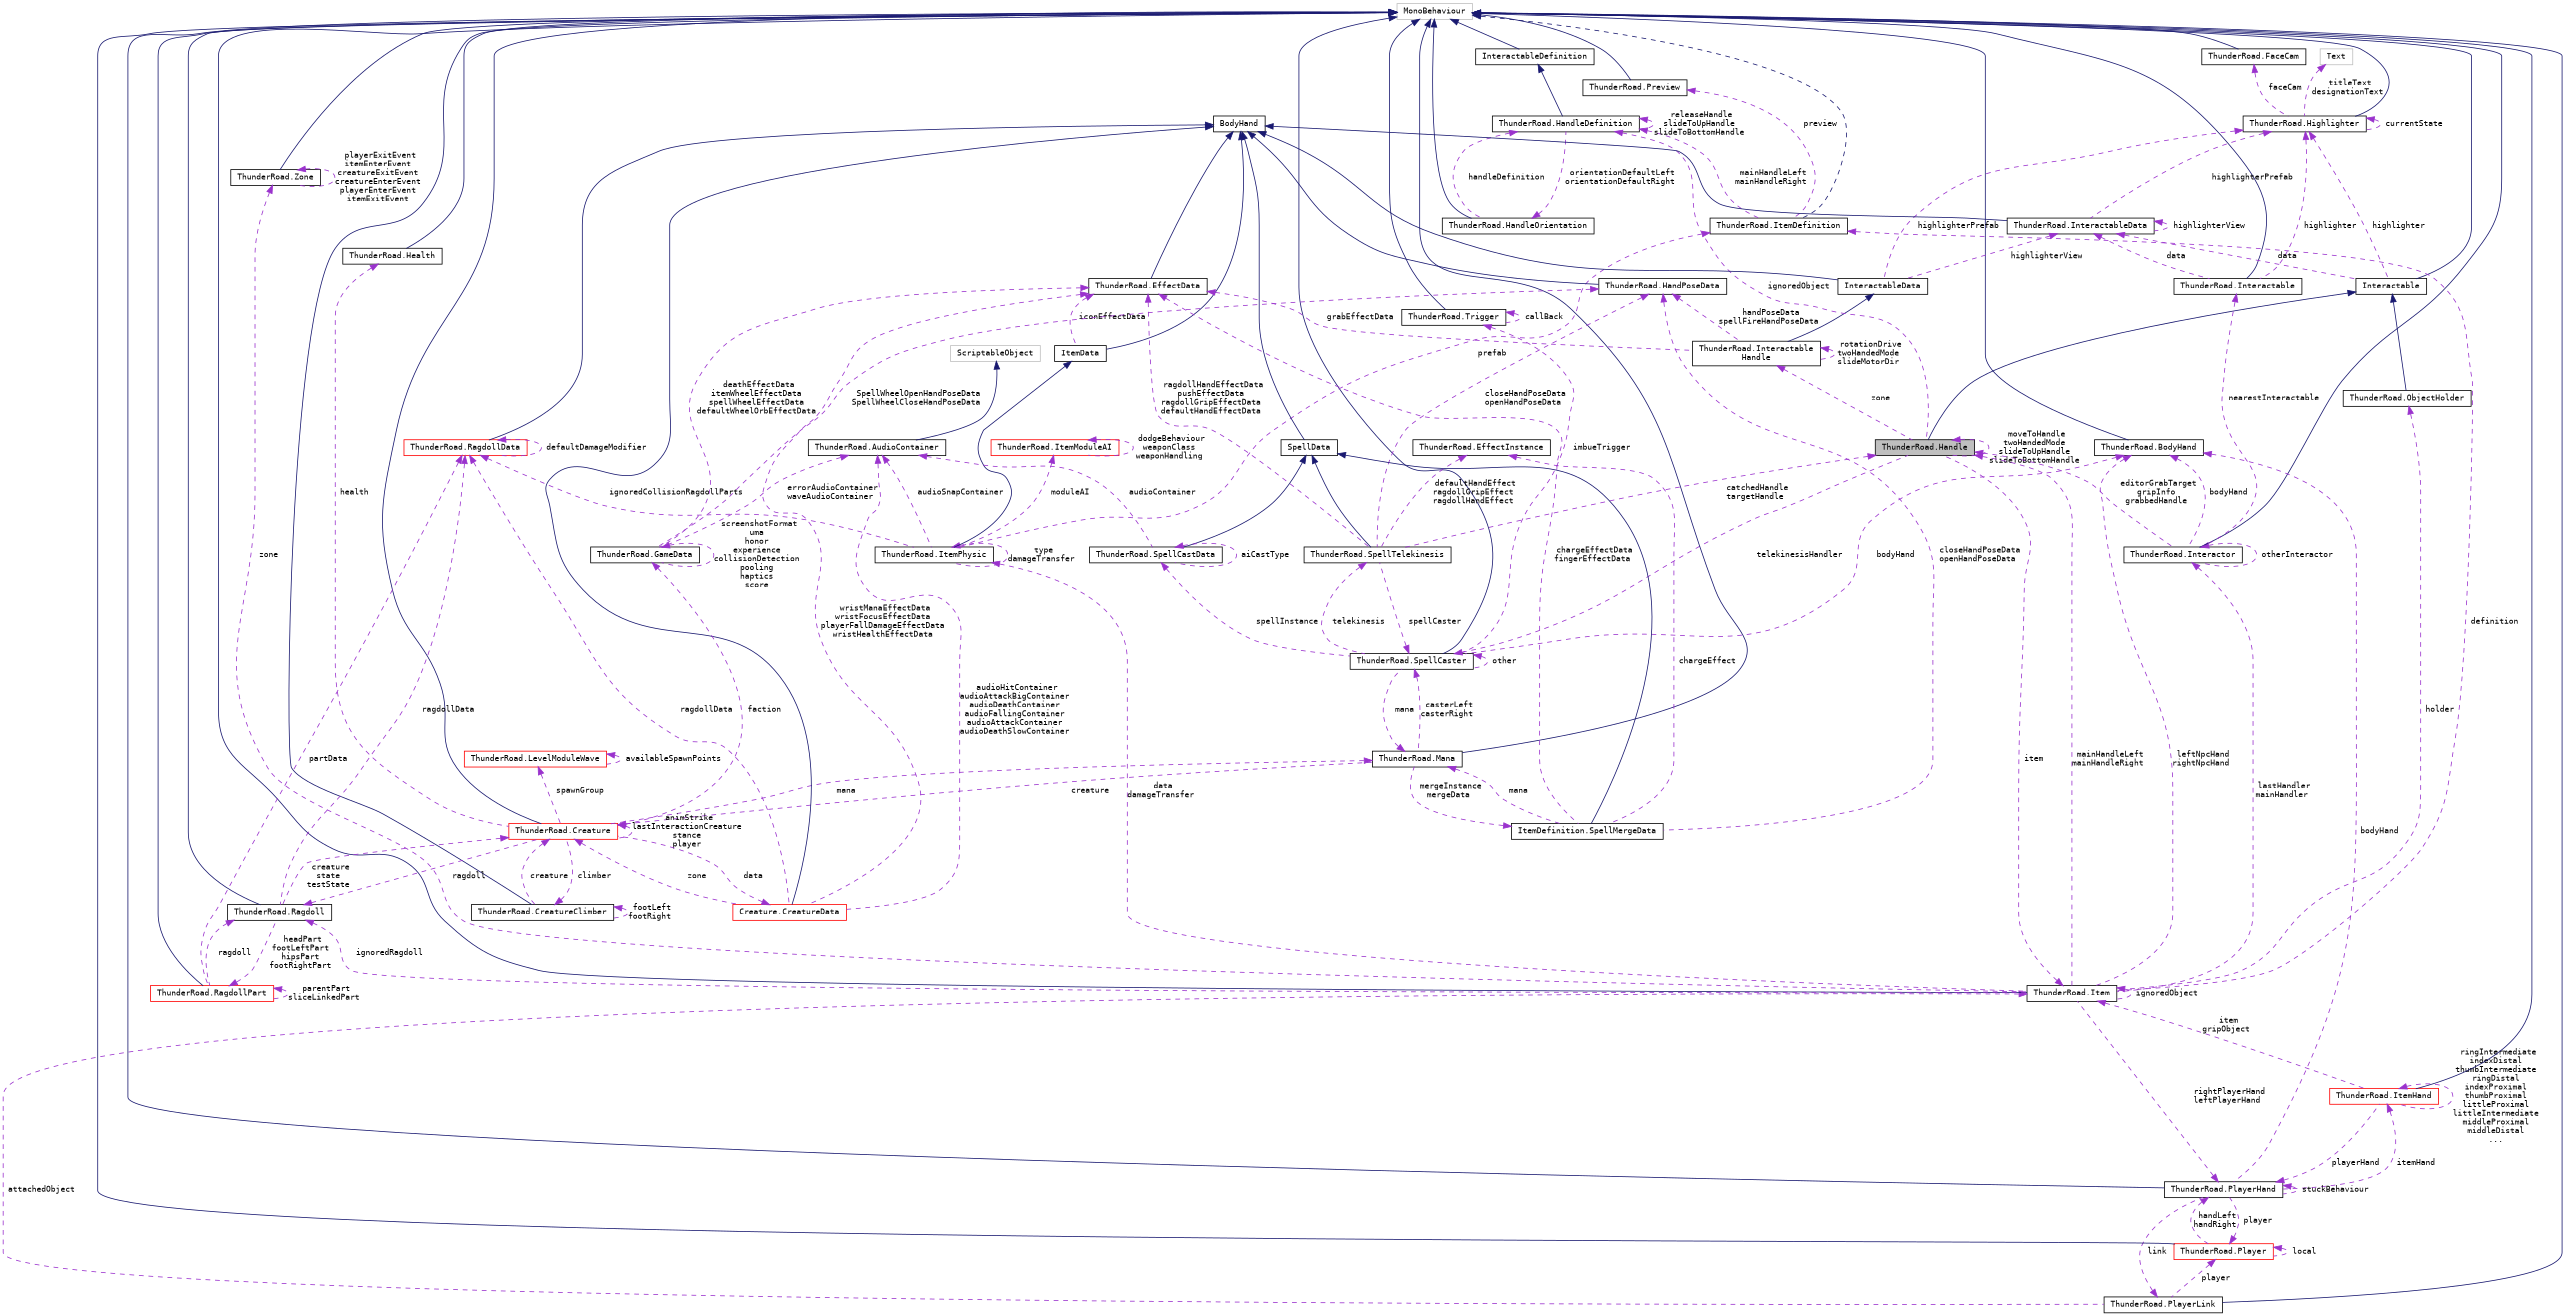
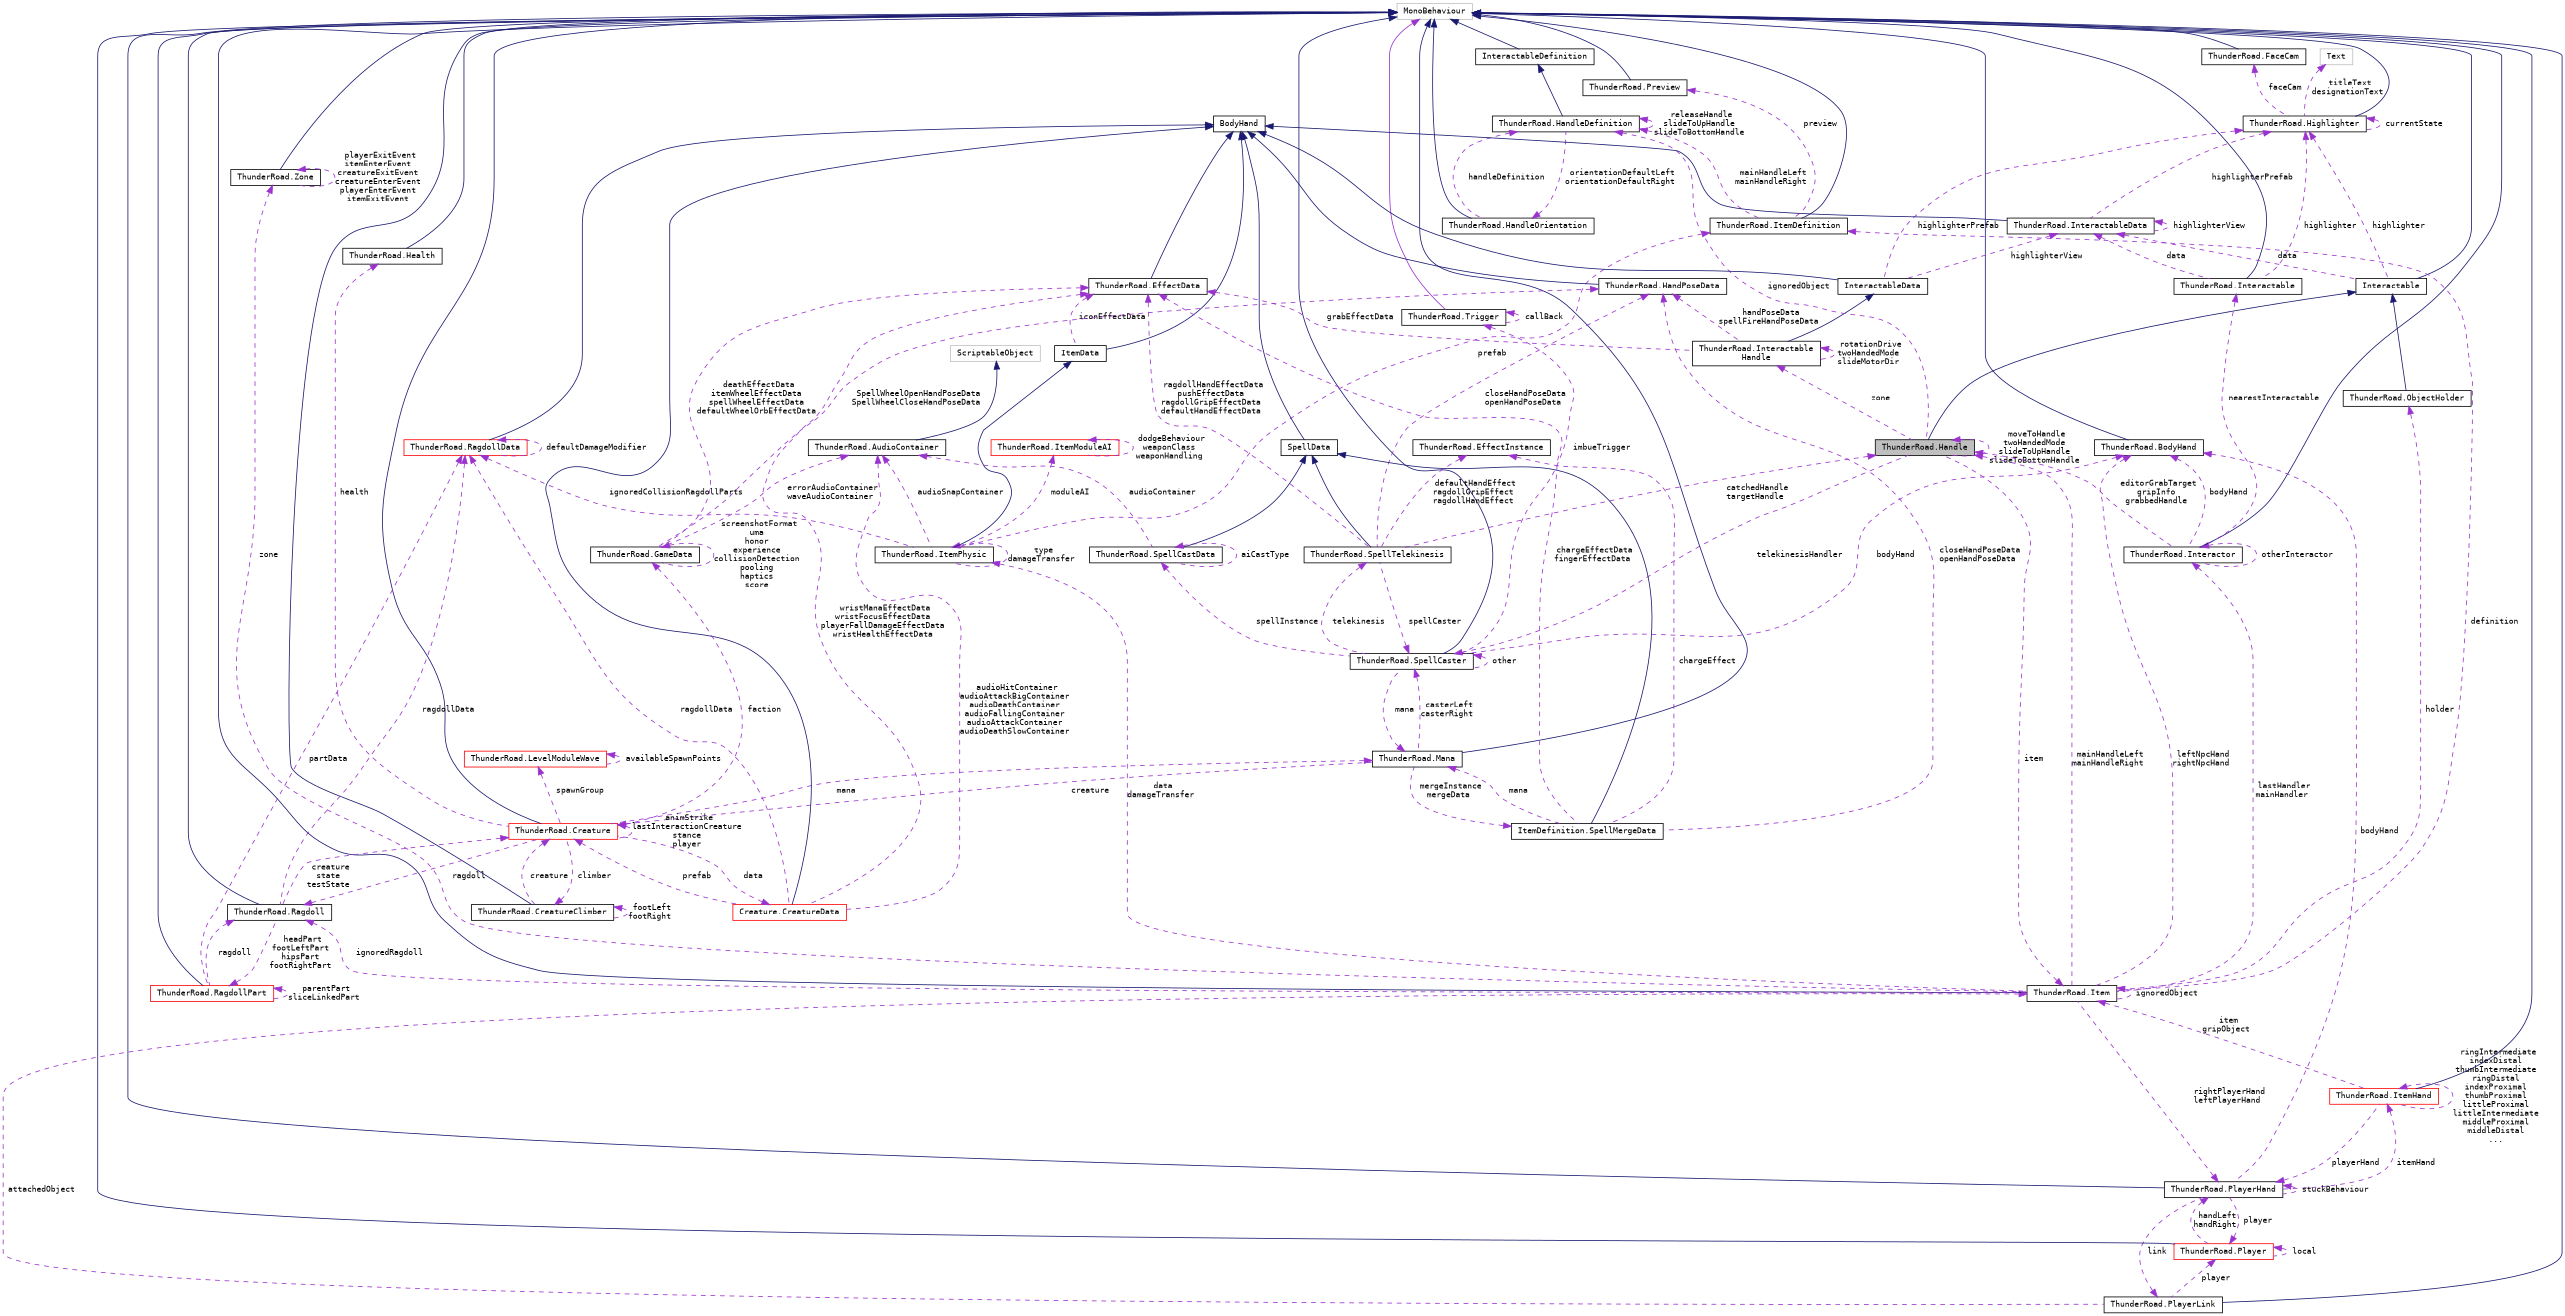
edge "ThunderRoad.ItemDefinition" -> "MonoBehaviour": style dashed -> solid
edge "ThunderRoad.Trigger" -> "MonoBehaviour": color midnightblue -> darkorchid3
edge "Creature.CreatureData" -> "ThunderRoad.Creature": label " zone" -> " prefab"
